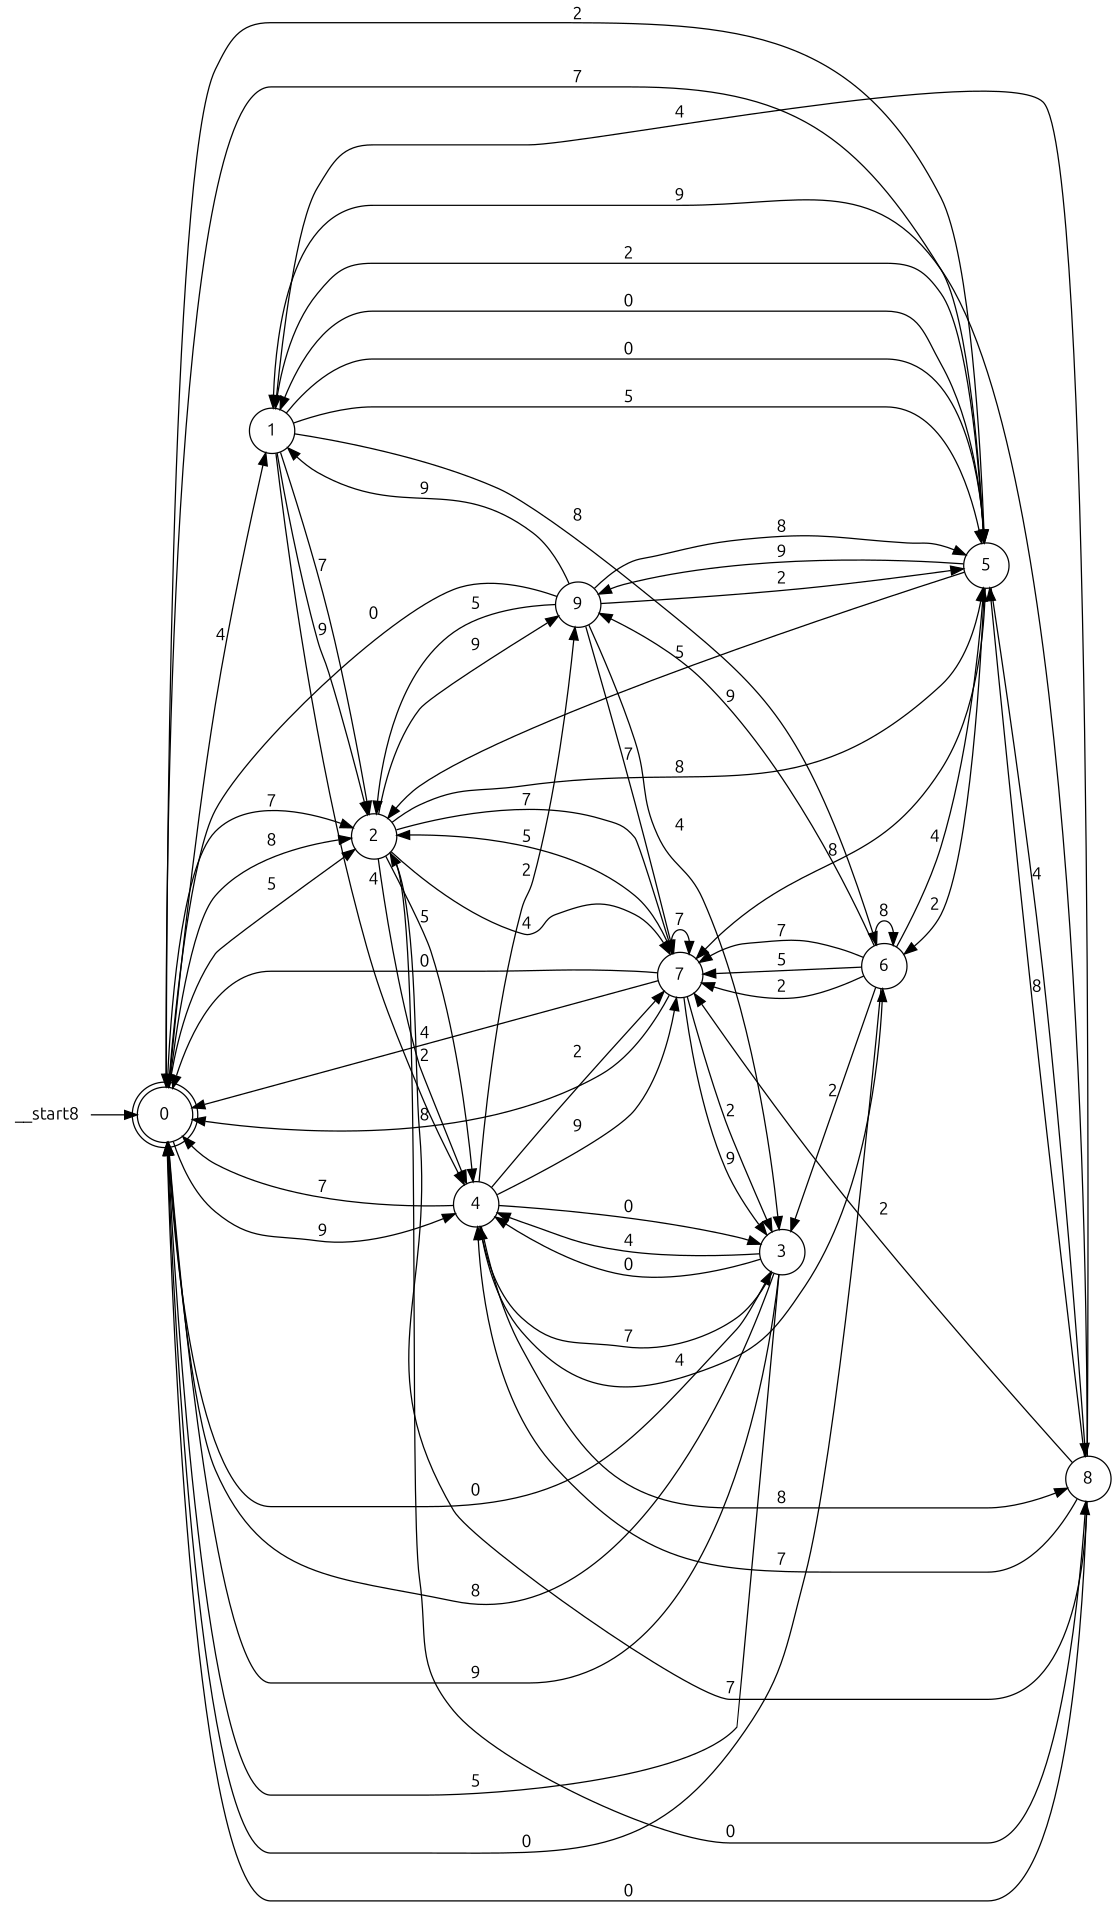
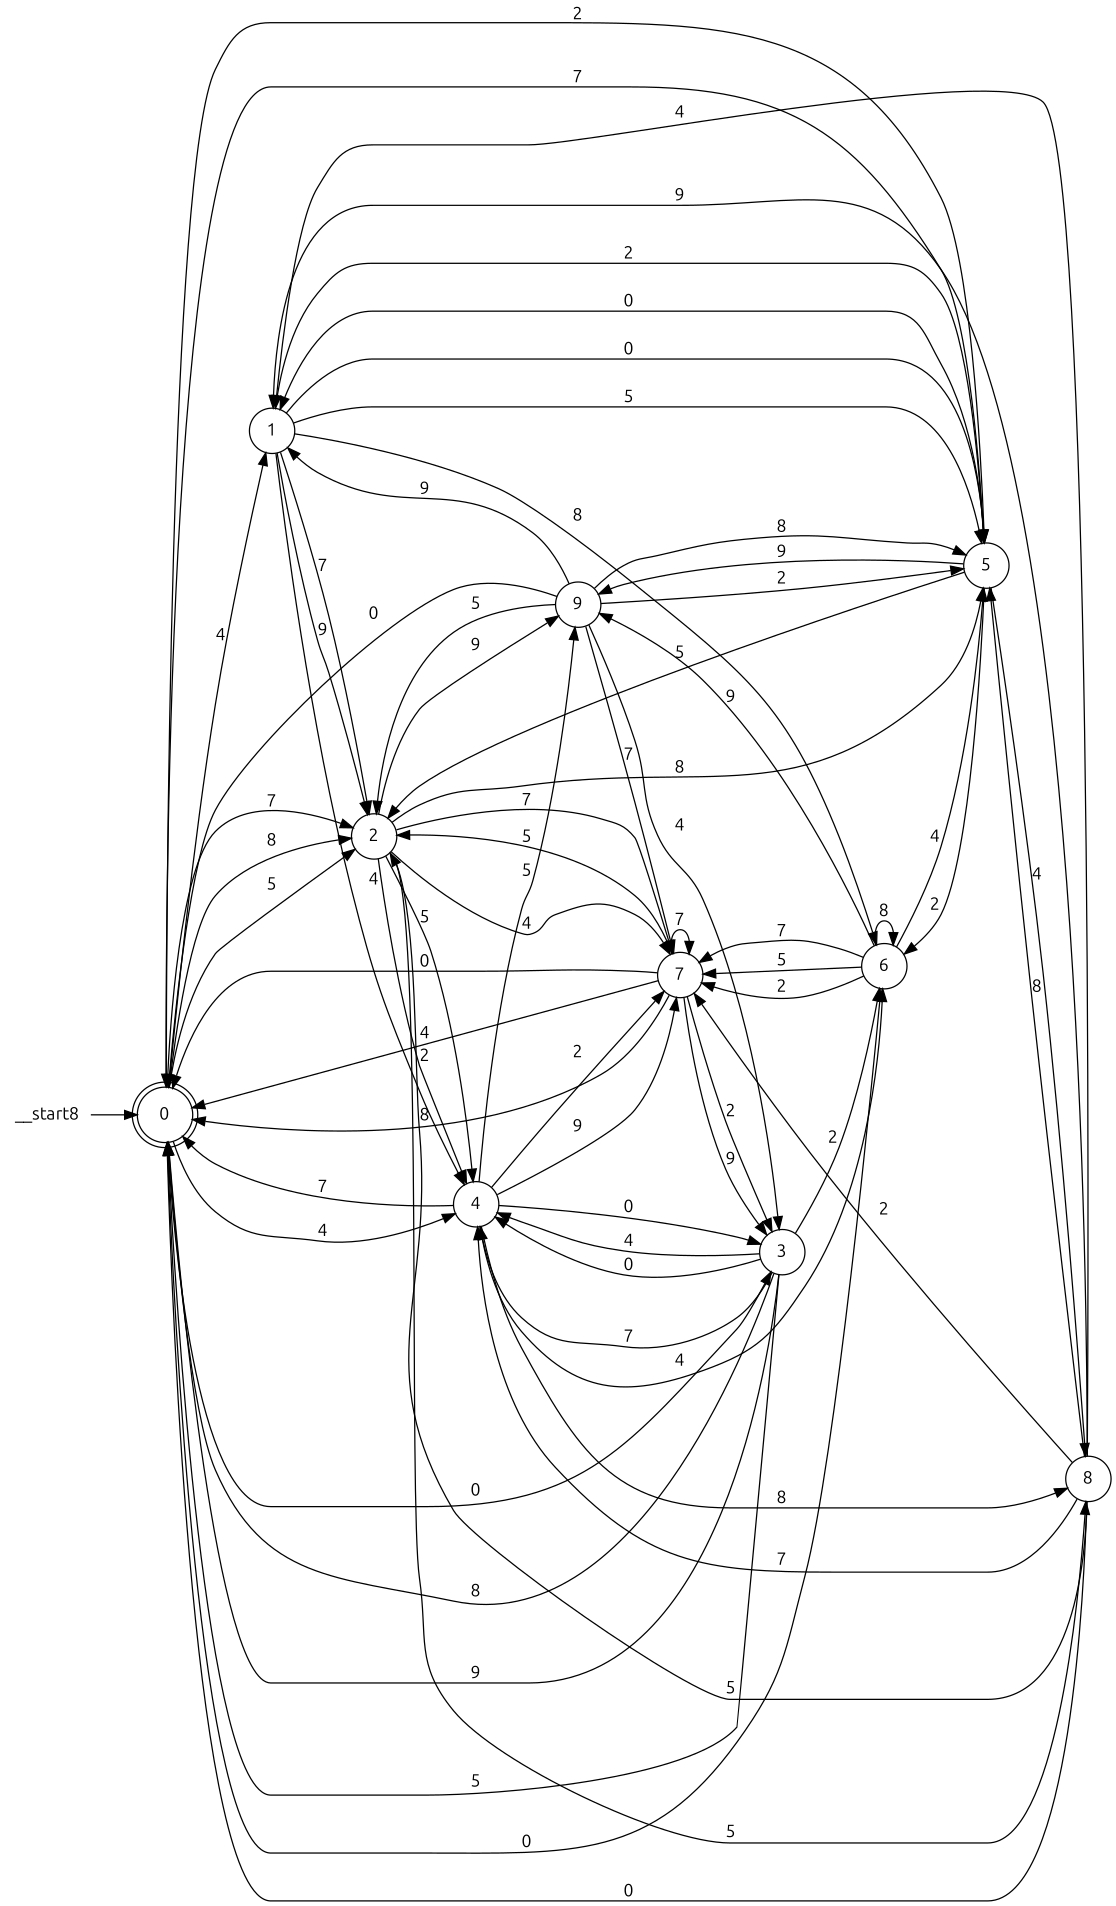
edge "5" -> "7": removed, label "8"
edge "4" -> "9": label "2" -> "5"
edge "6" -> "3": reversed
edge "0" -> "4": label "9" -> "4"
edge "8" -> "2": label "7" -> "5"
edge "2" -> "8": label "0" -> "5"
